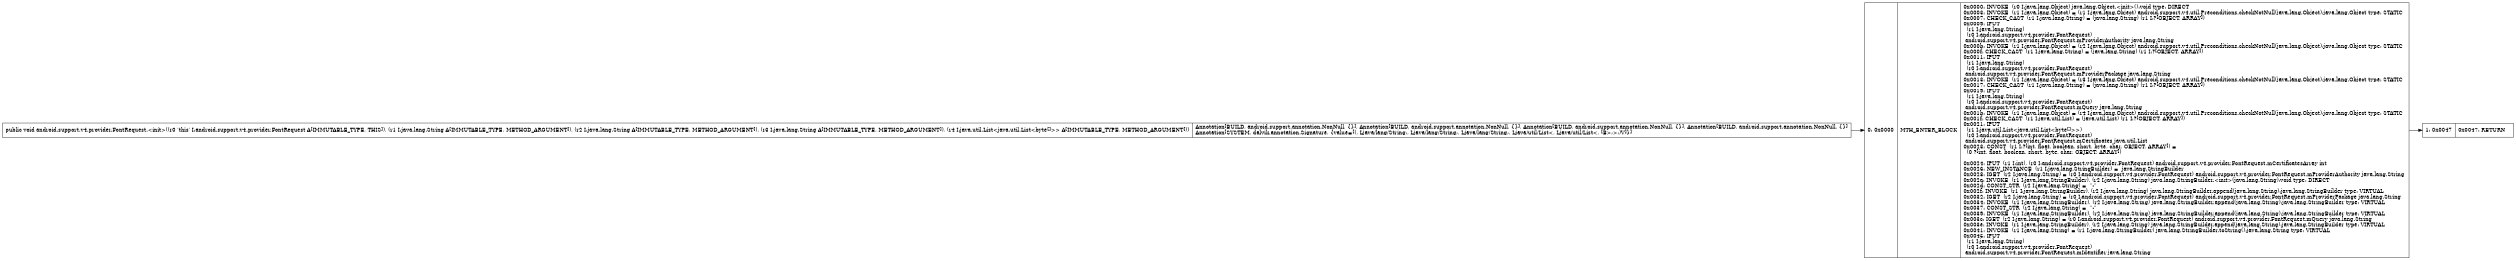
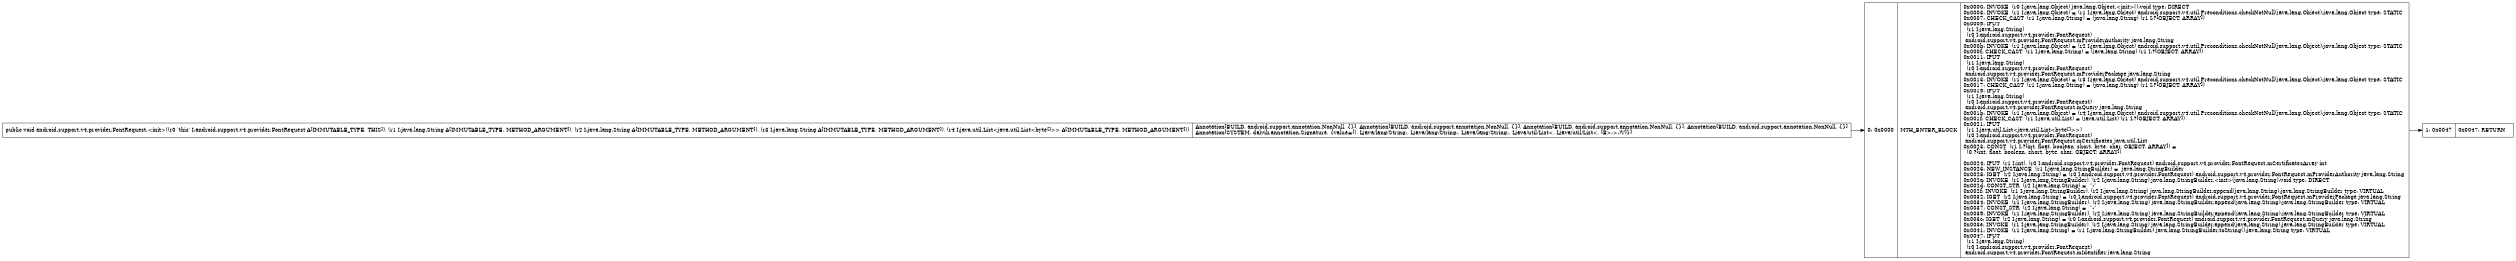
node "0: 0x0000": text "0x0045: IPUT" -> "0x0047: IPUT"
